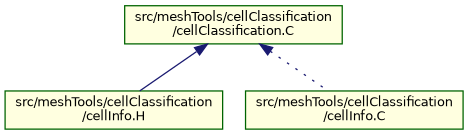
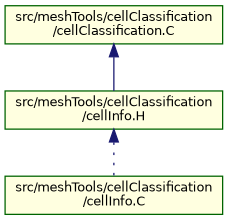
edge "src/meshTools/cellClassification /cellInfo.C" -> "src/meshTools/cellClassification /cellClassification.C": now "src/meshTools/cellClassification /cellInfo.C" -> "src/meshTools/cellClassification /cellInfo.H"
